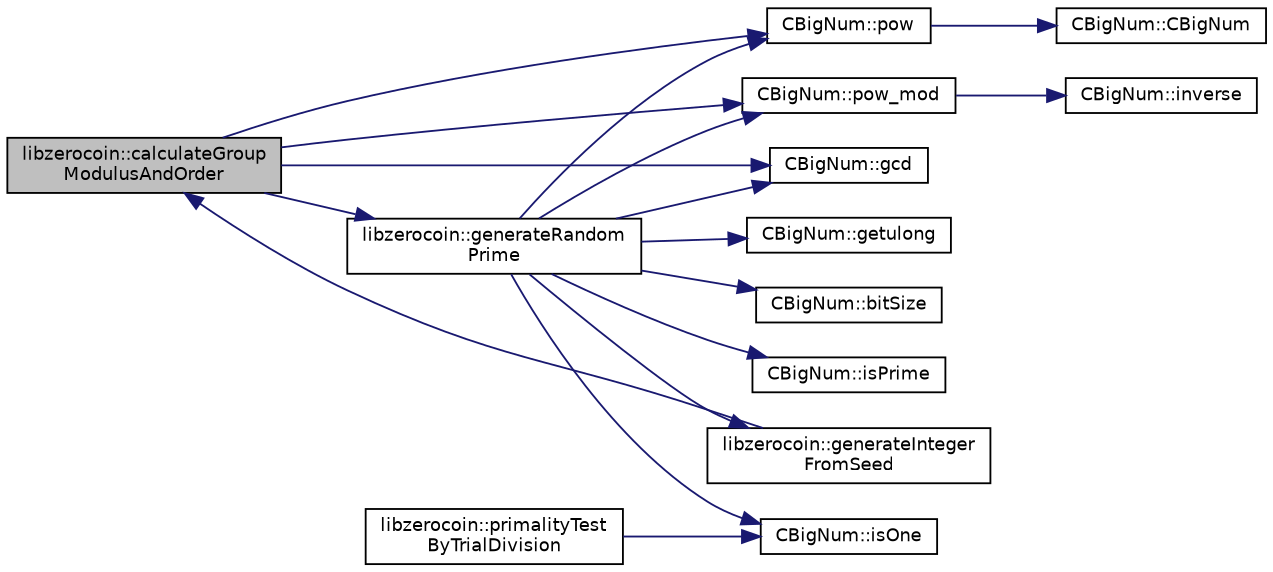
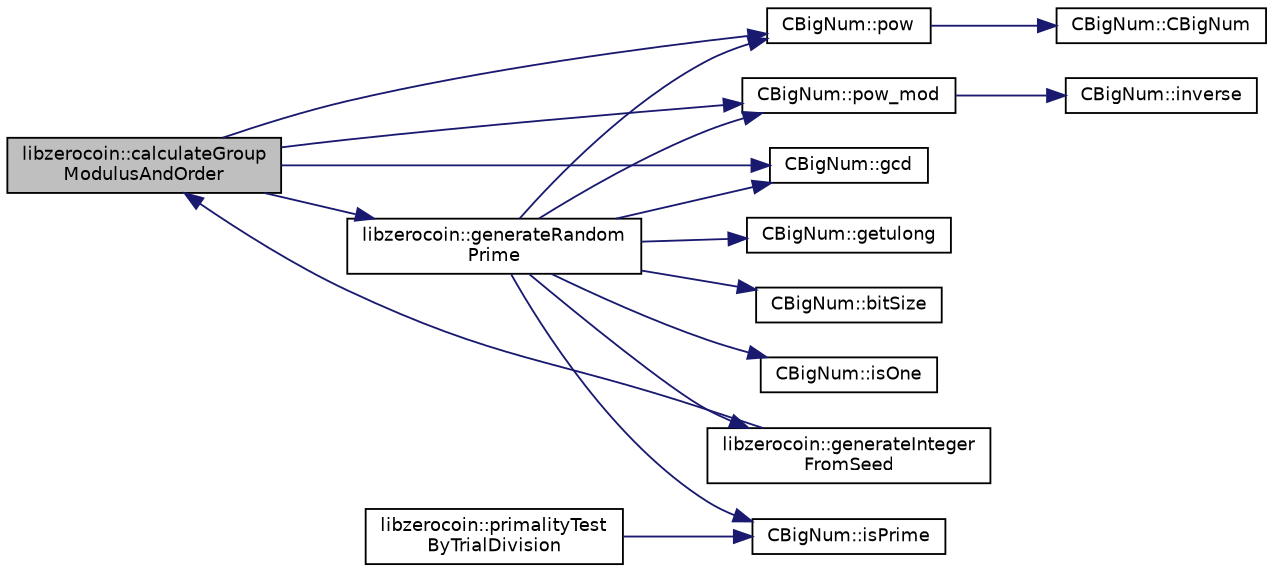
edge "libzerocoin::primalityTest ByTrialDivision" -> "CBigNum::isOne": now "libzerocoin::primalityTest ByTrialDivision" -> "CBigNum::isPrime"
